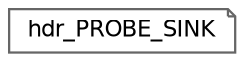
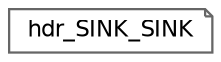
node "hdr_PROBE_SINK": label "hdr_PROBE_SINK" -> "hdr_SINK_SINK"
